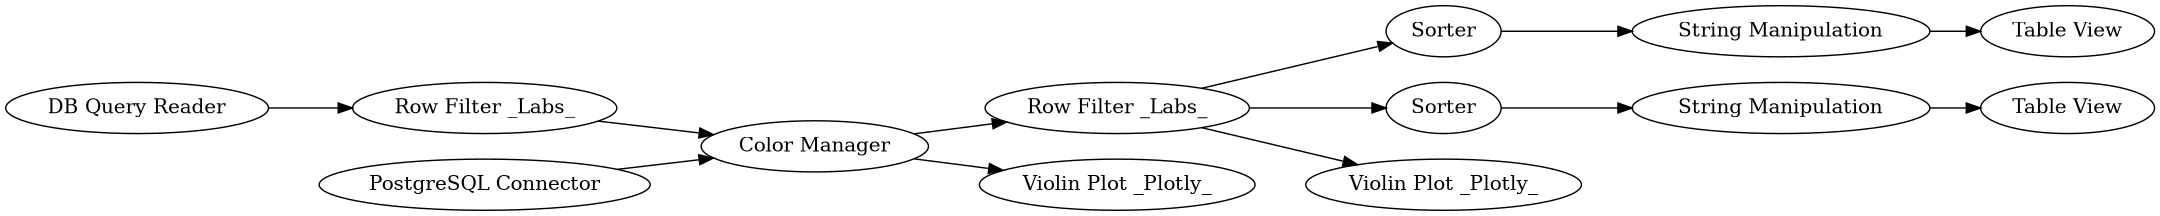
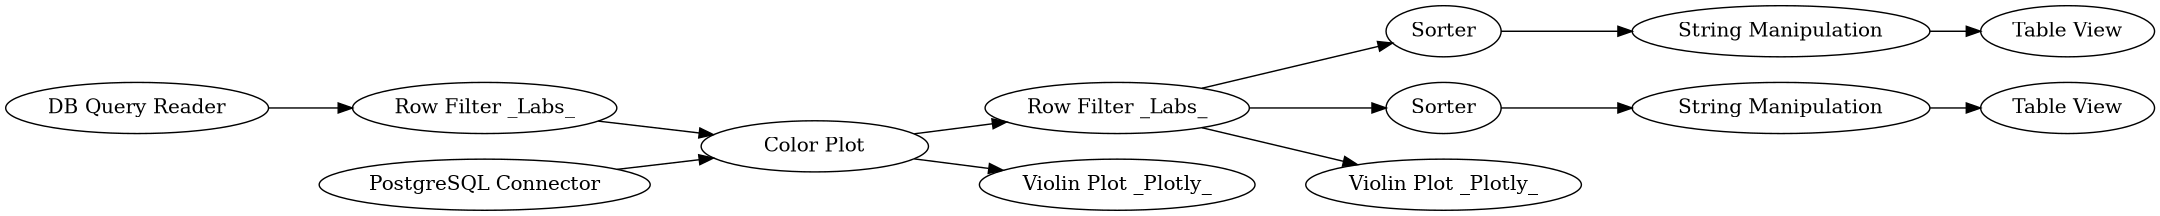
node "Color Manager": label "Color Manager" -> "Color Plot"
